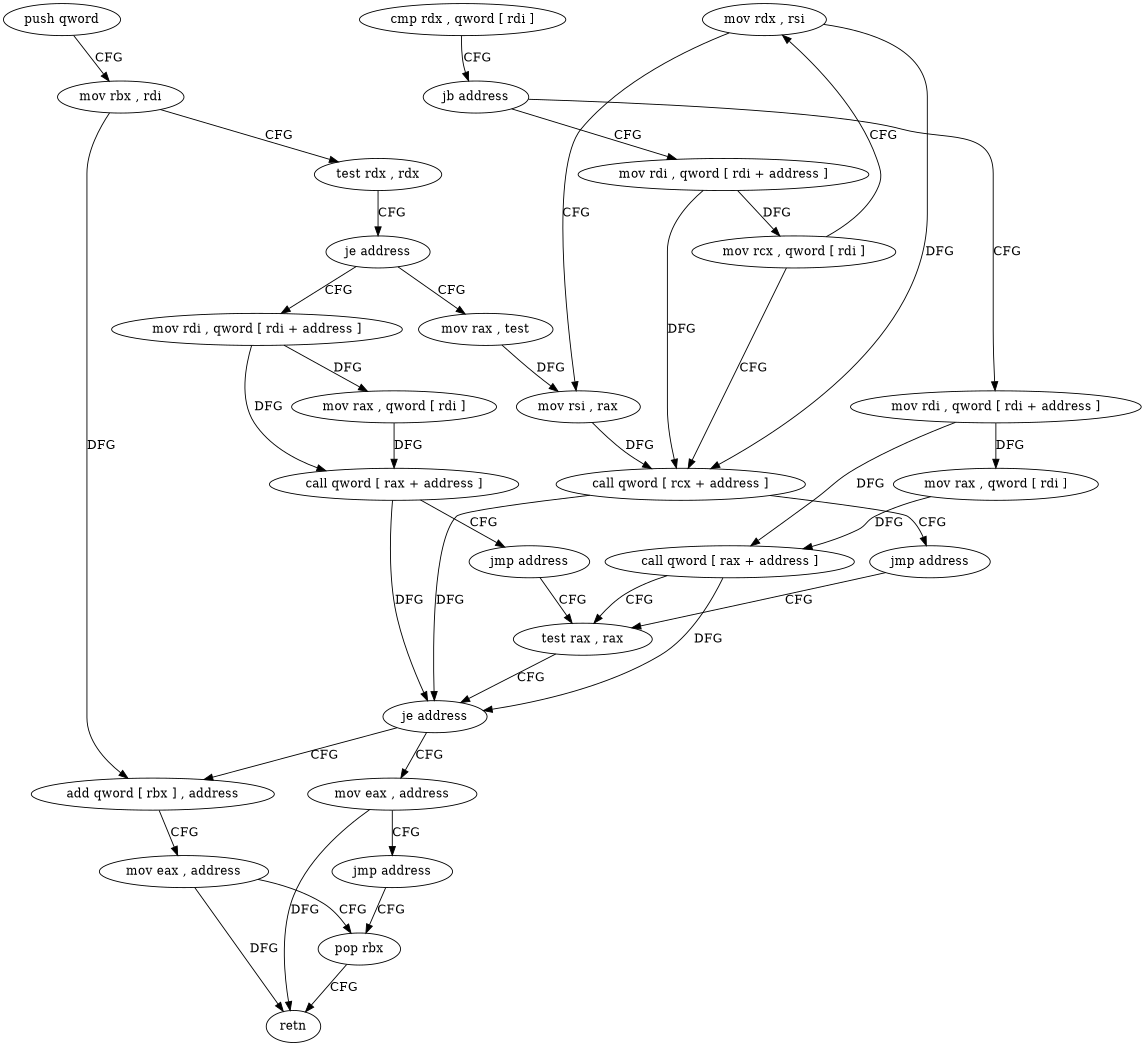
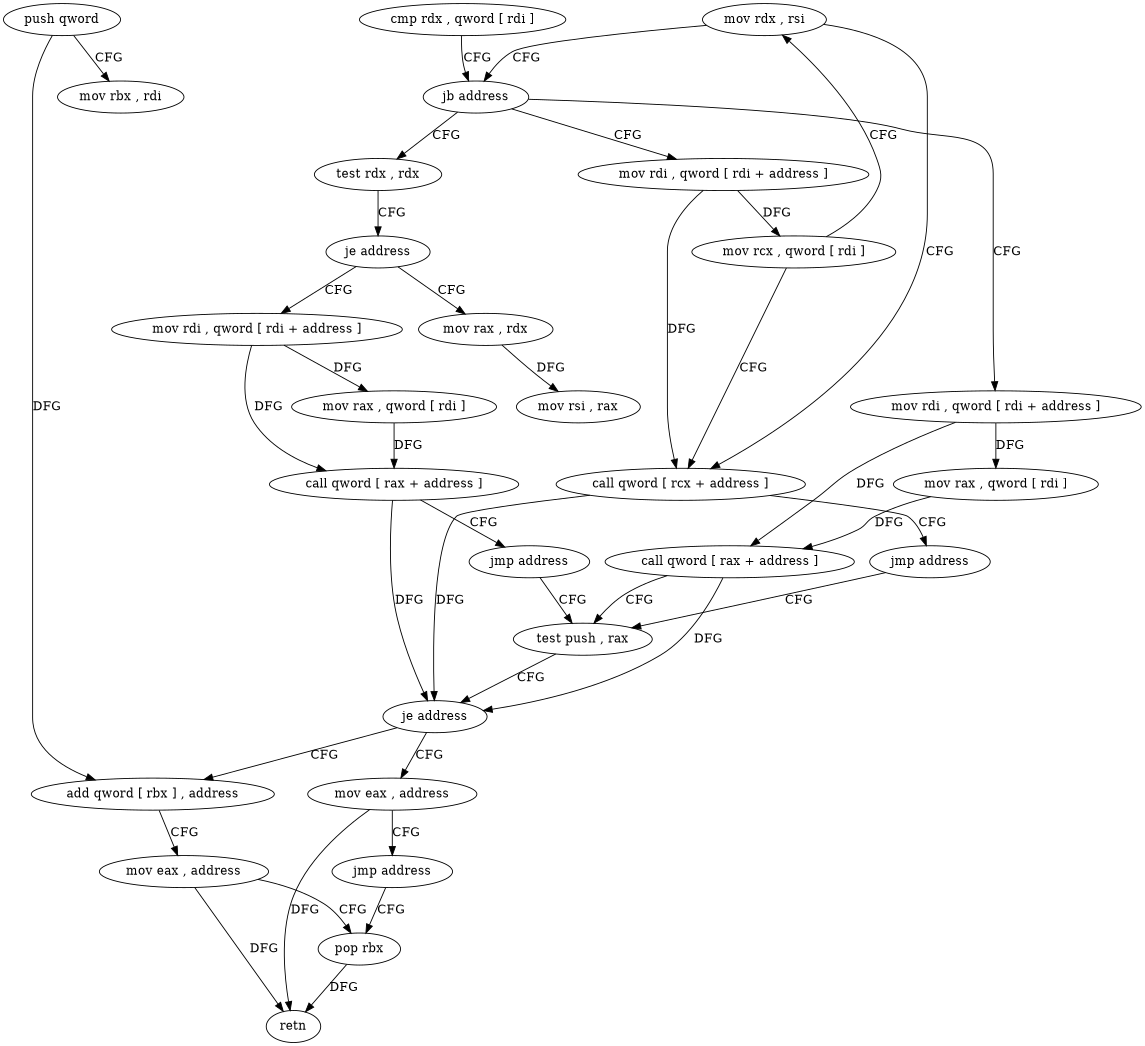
edge "mov rbx , rdi" -> "test rdx , rdx": now "jb address" -> "test rdx , rdx"
edge "mov rdx , rsi" -> "mov rsi , rax": now "mov rdx , rsi" -> "jb address"
edge "mov rdx , rsi" -> "call qword [ rcx + address ]": label "DFG" -> "CFG"
node "mov rax , test": label "mov rax , test" -> "mov rax , rdx"
edge "mov rsi , rax" -> "call qword [ rcx + address ]": removed, label "DFG"
edge "mov rbx , rdi" -> "add qword [ rbx ] , address": now "push qword" -> "add qword [ rbx ] , address"
node "test rax , rax": label "test rax , rax" -> "test push , rax"
edge "pop rbx" -> "retn": label "CFG" -> "DFG"
